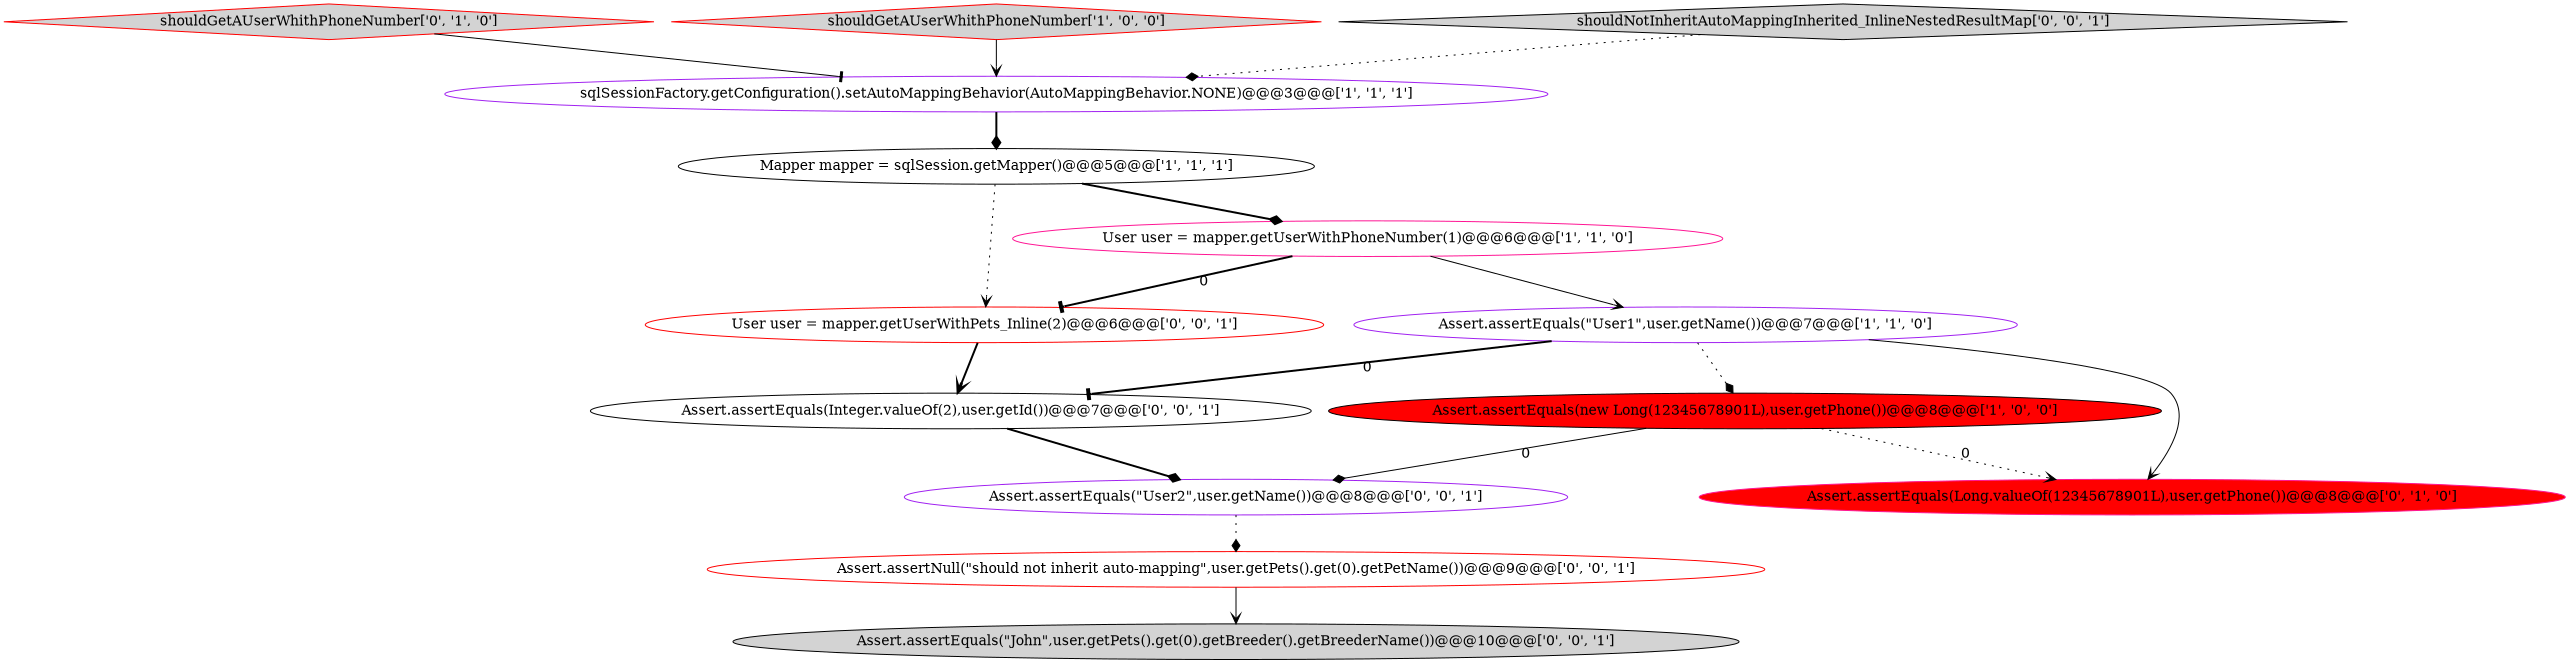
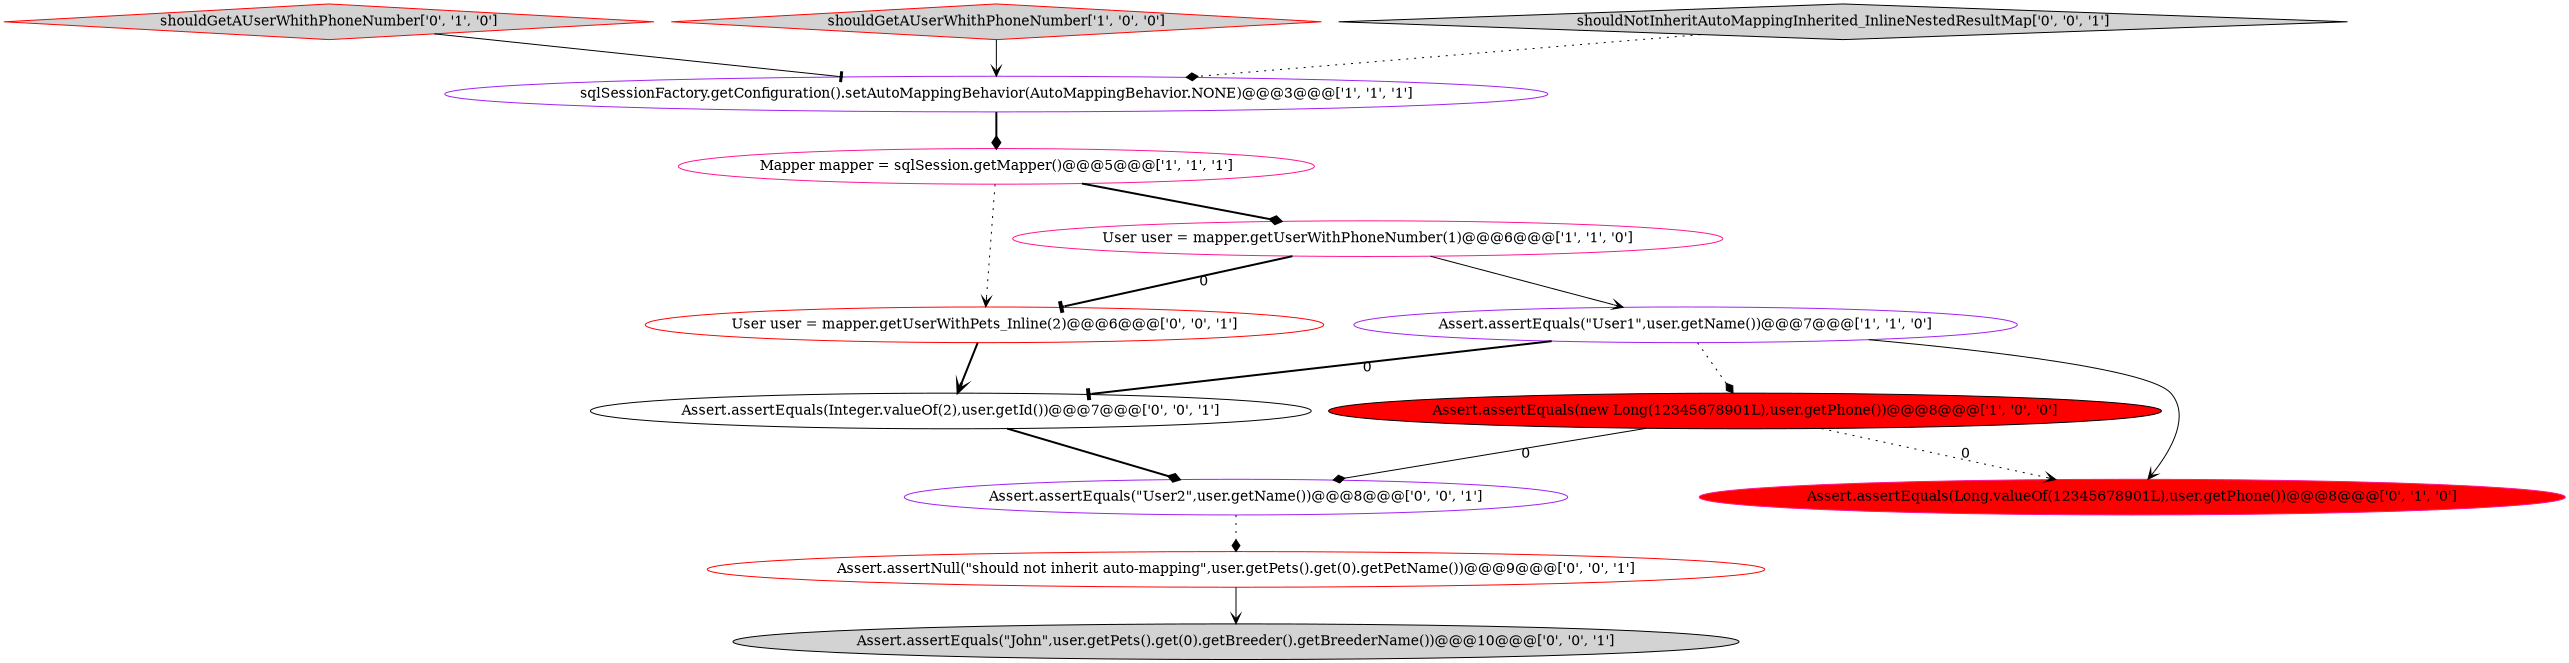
node "Mapper mapper = sqlSession.getMapper()@@@5@@@['1', '1', '1']": color black -> deeppink
